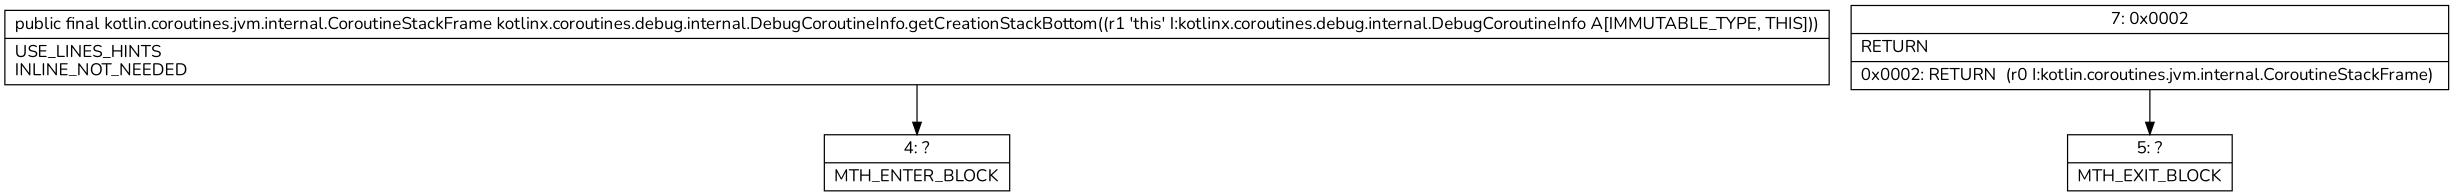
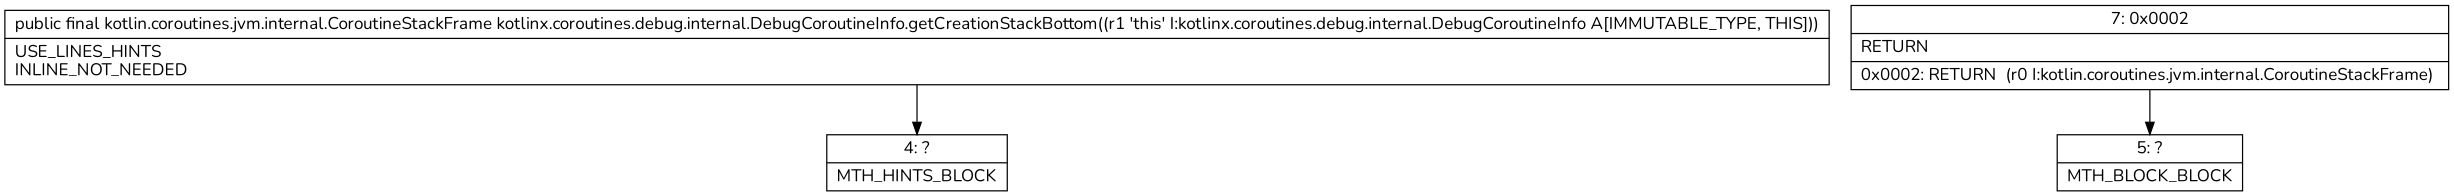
node "4: ?": text "MTH_ENTER_BLOCK" -> "MTH_HINTS_BLOCK"
node "5: ?": text "MTH_EXIT_BLOCK" -> "MTH_BLOCK_BLOCK"
